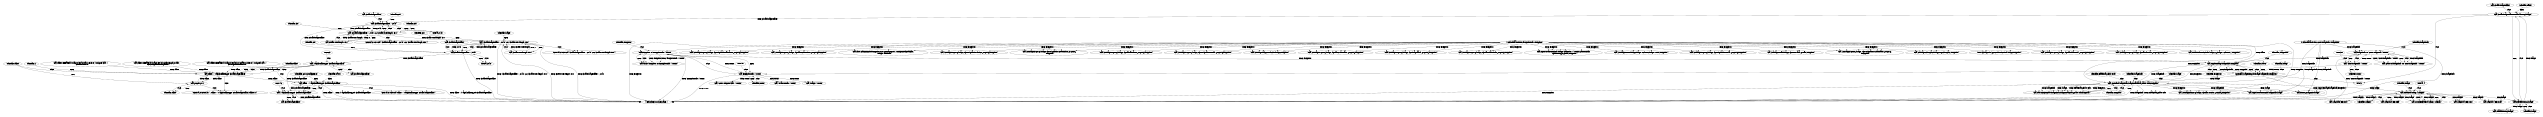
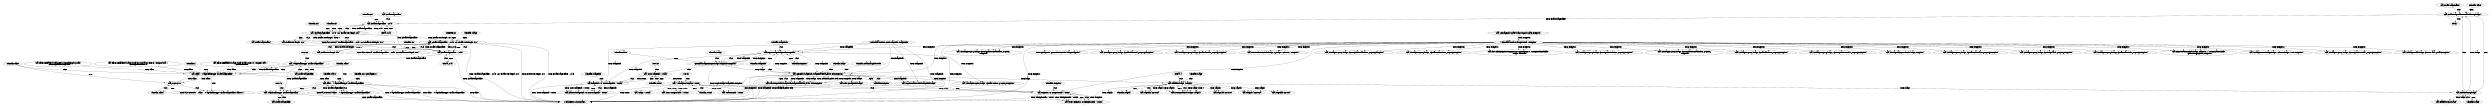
edge "(MethodParameterIn,ExceptionInfo *exception)" -> "(Call,SetImageColorspace(image,LogColorspace,exception))": reversed
edge "(MethodParameterIn,ExceptionInfo *exception)" -> "(Call,AcquireImage(image_info,exception))": label "DDG: offset" -> "DDG: exception"
edge "(MethodParameterIn,const ImageInfo *image_info)" -> "(Call,DestroyImageList(image))": now "(MethodParameterIn,const ImageInfo *image_info)" -> "(Call,AcquireImage(image_info,exception))"
node "(Call,(ExceptionInfo *) NULL)": label "(Call,(ExceptionInfo *) NULL)" -> "(Call,(SetImageColorspace *) NULL)"
edge "(OpenBlob,image=AcquireImage(image_info,exception))" -> "(Block,)": now "(OpenBlob,image=AcquireImage(image_info,exception))" -> "(Call,(const ImageInfo *) NULL)"
